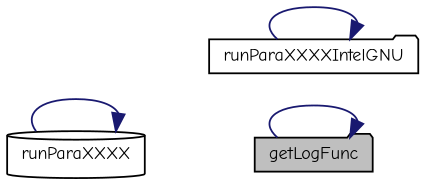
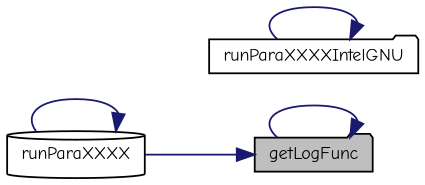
edge "runParaXXXX" -> "getLogFunc": added
